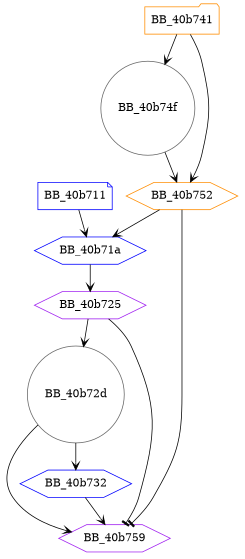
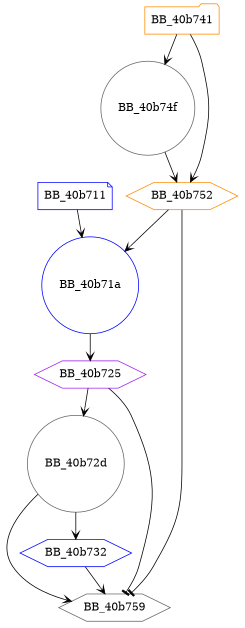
node "BB_40b71a": shape hexagon -> circle
node "BB_40b759": color purple -> gray40
